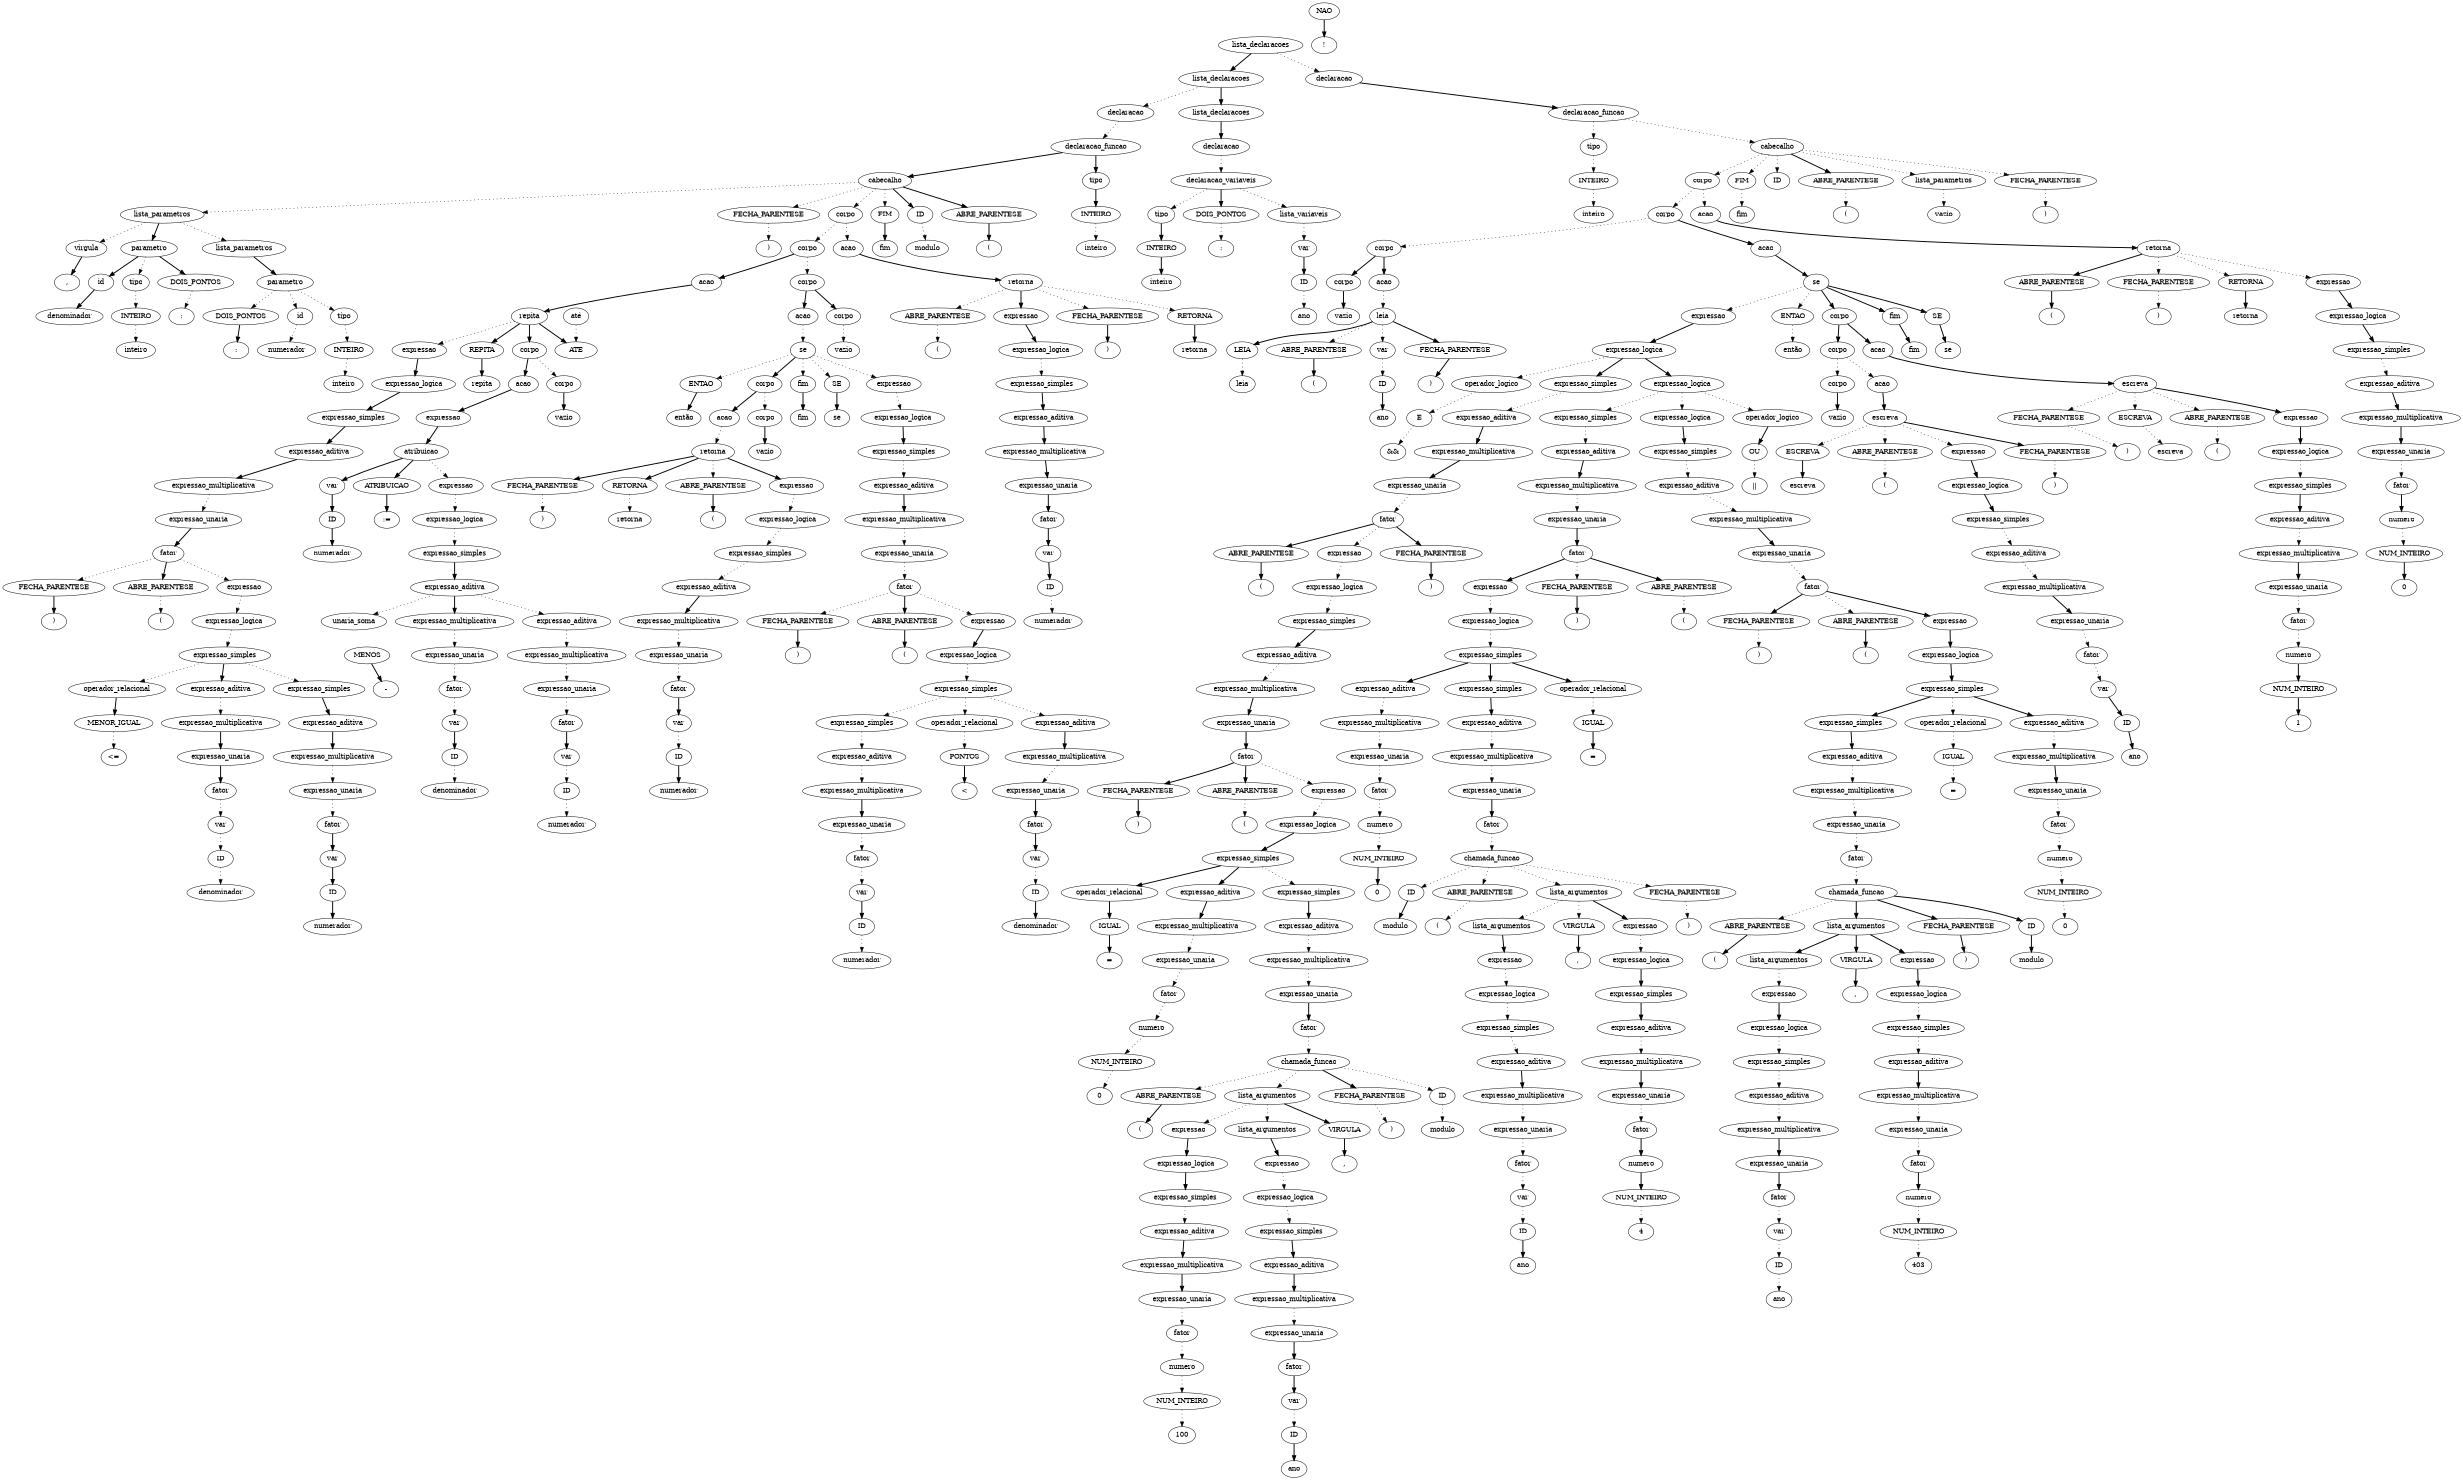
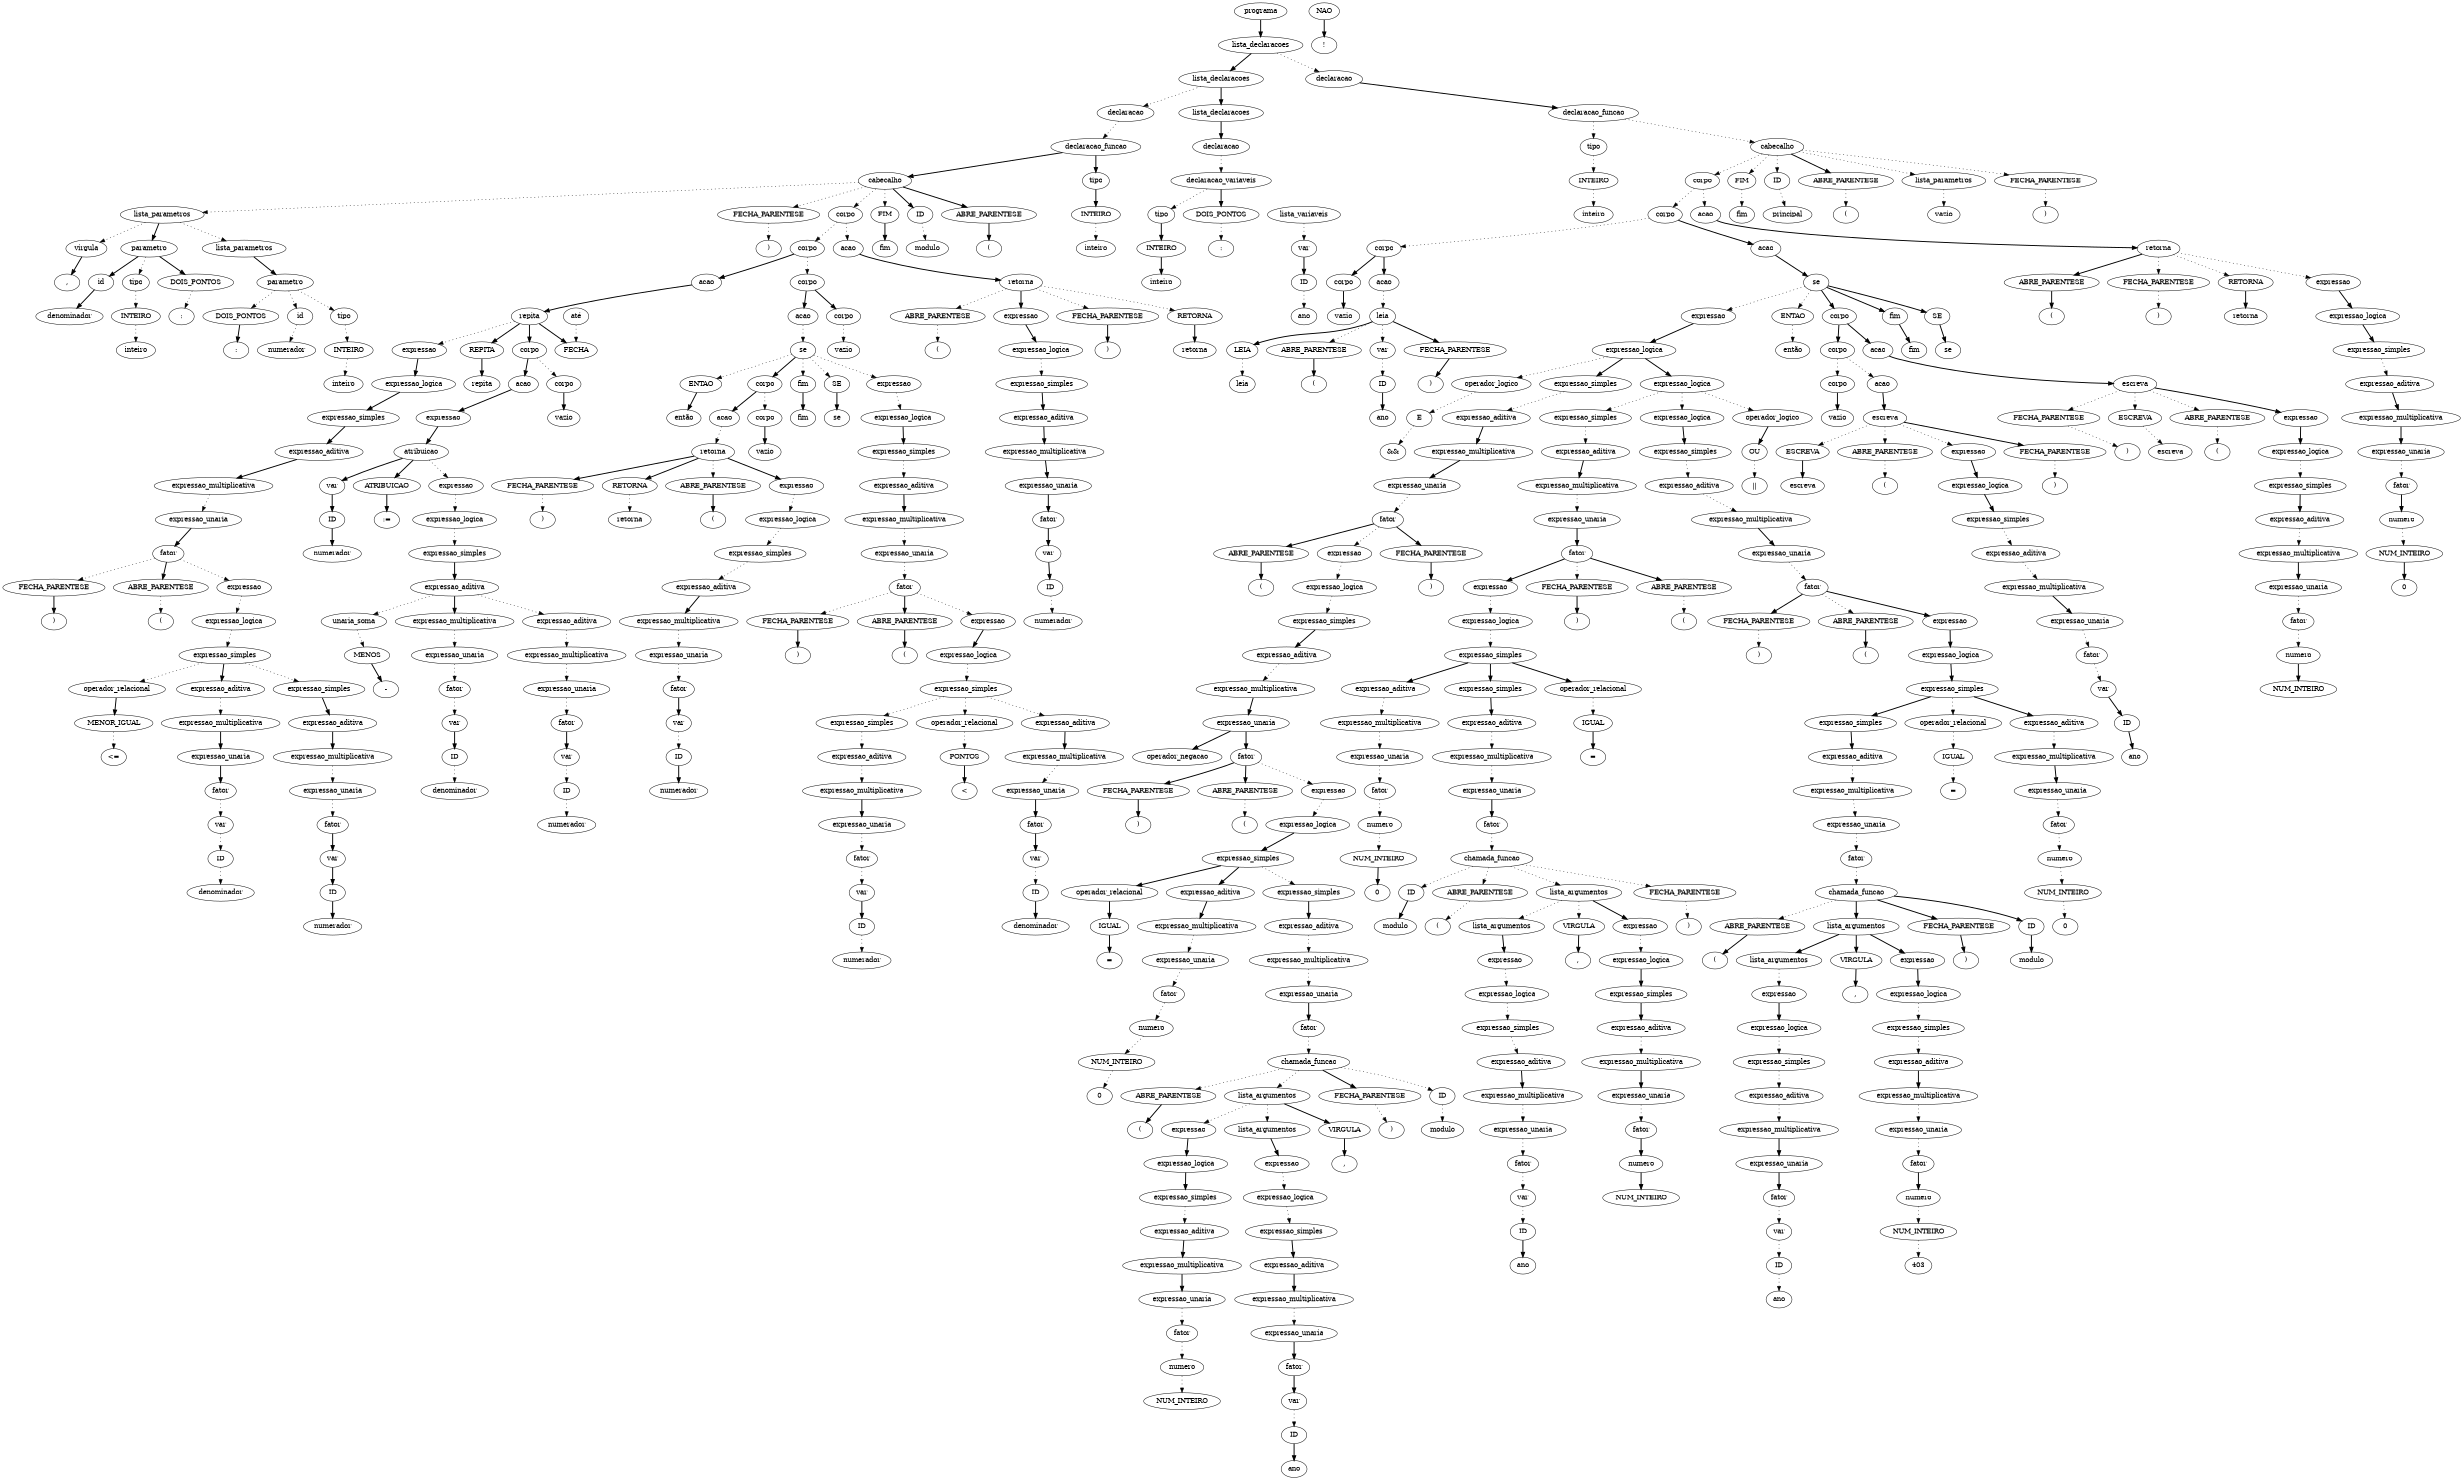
node "programa": added
edge "declaracao_variaveis" -> "lista_variaveis": removed
node "principal": added
node "ATE": label "ATE" -> "FECHA"
edge "unaria_soma" -> "MENOS": added
node "1": removed
node "operador_negacao": added
node "4": removed
node "100": removed
